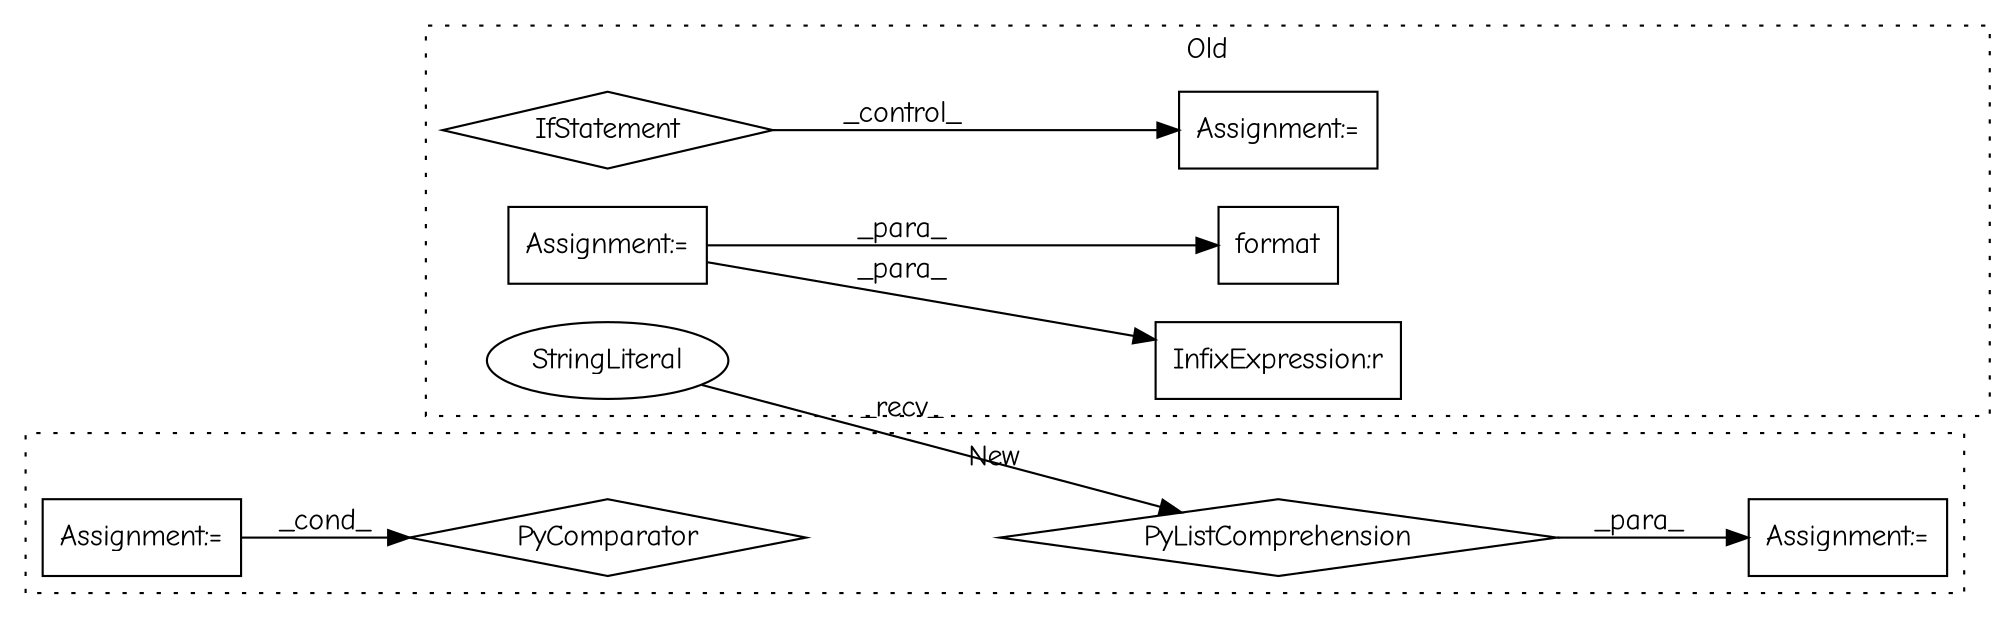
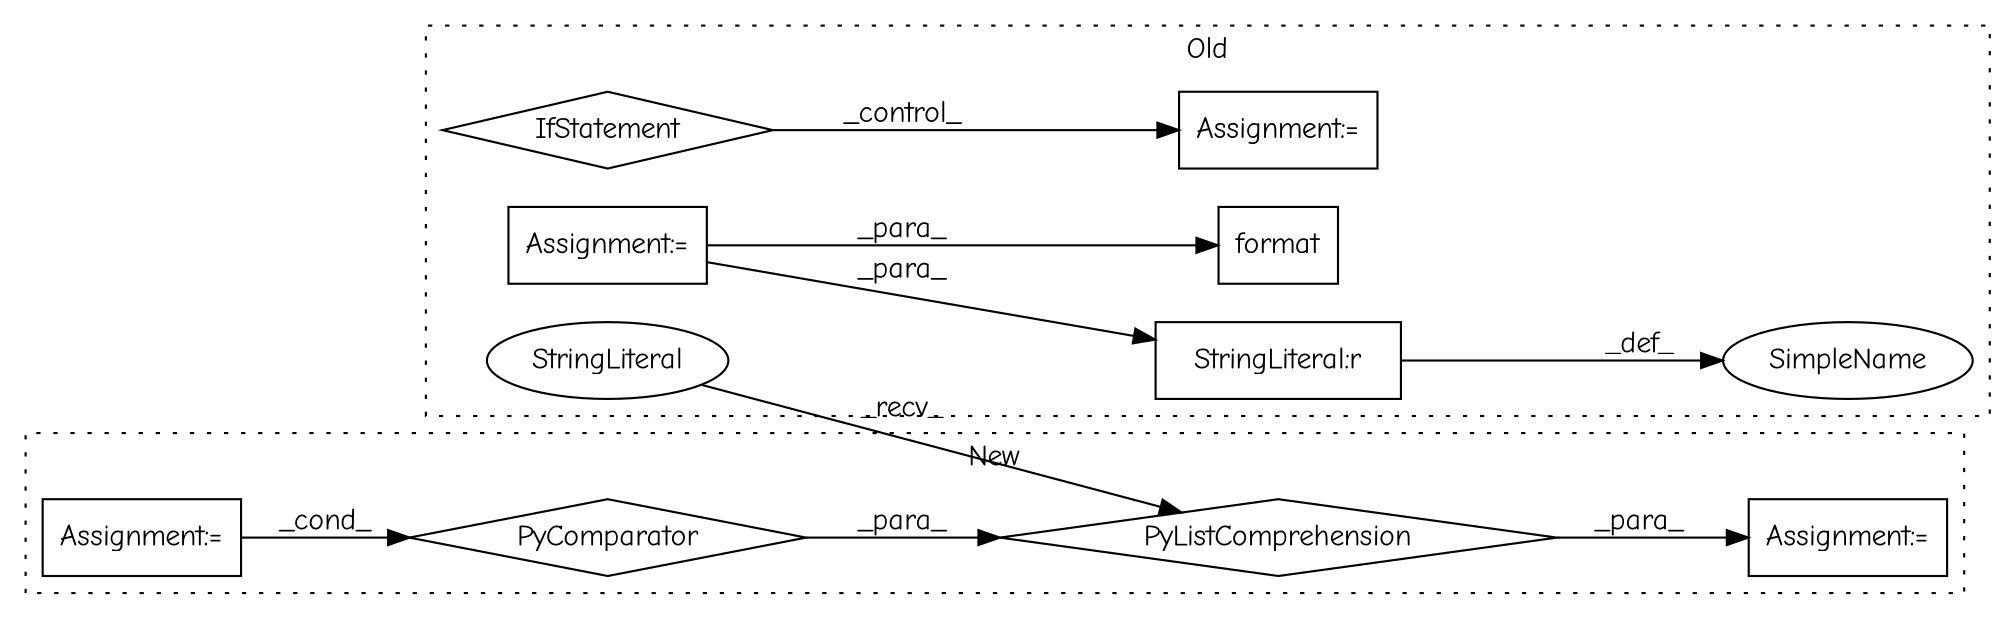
node "InfixExpression:r": label "InfixExpression:r" -> "StringLiteral:r"
node "SimpleName": added
edge "PyComparator" -> "PyListComprehension": added, label "_para_"
